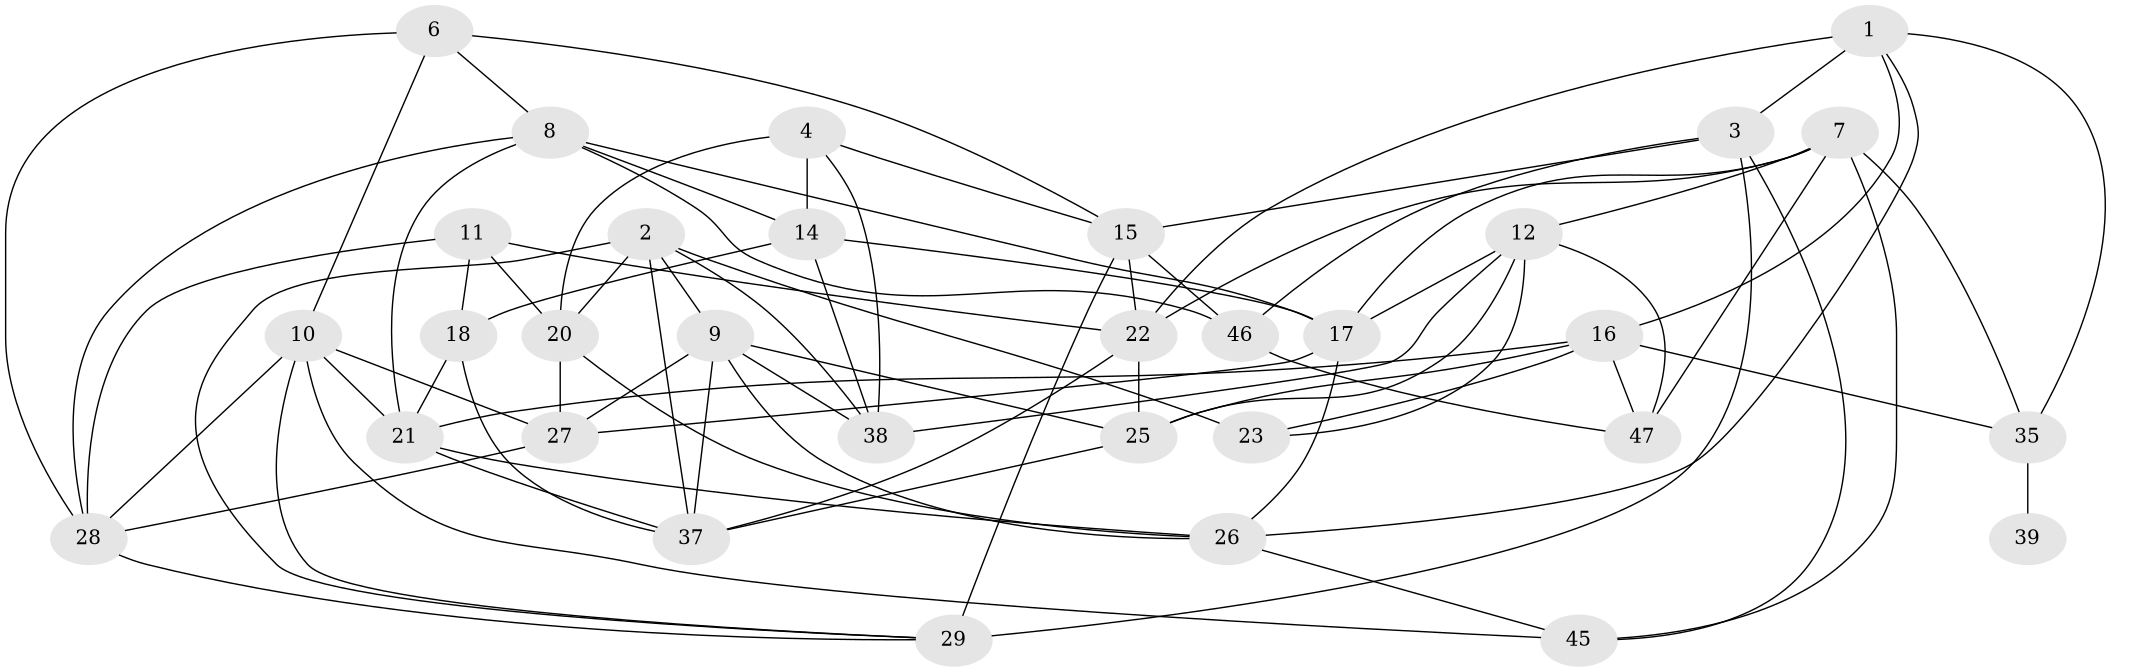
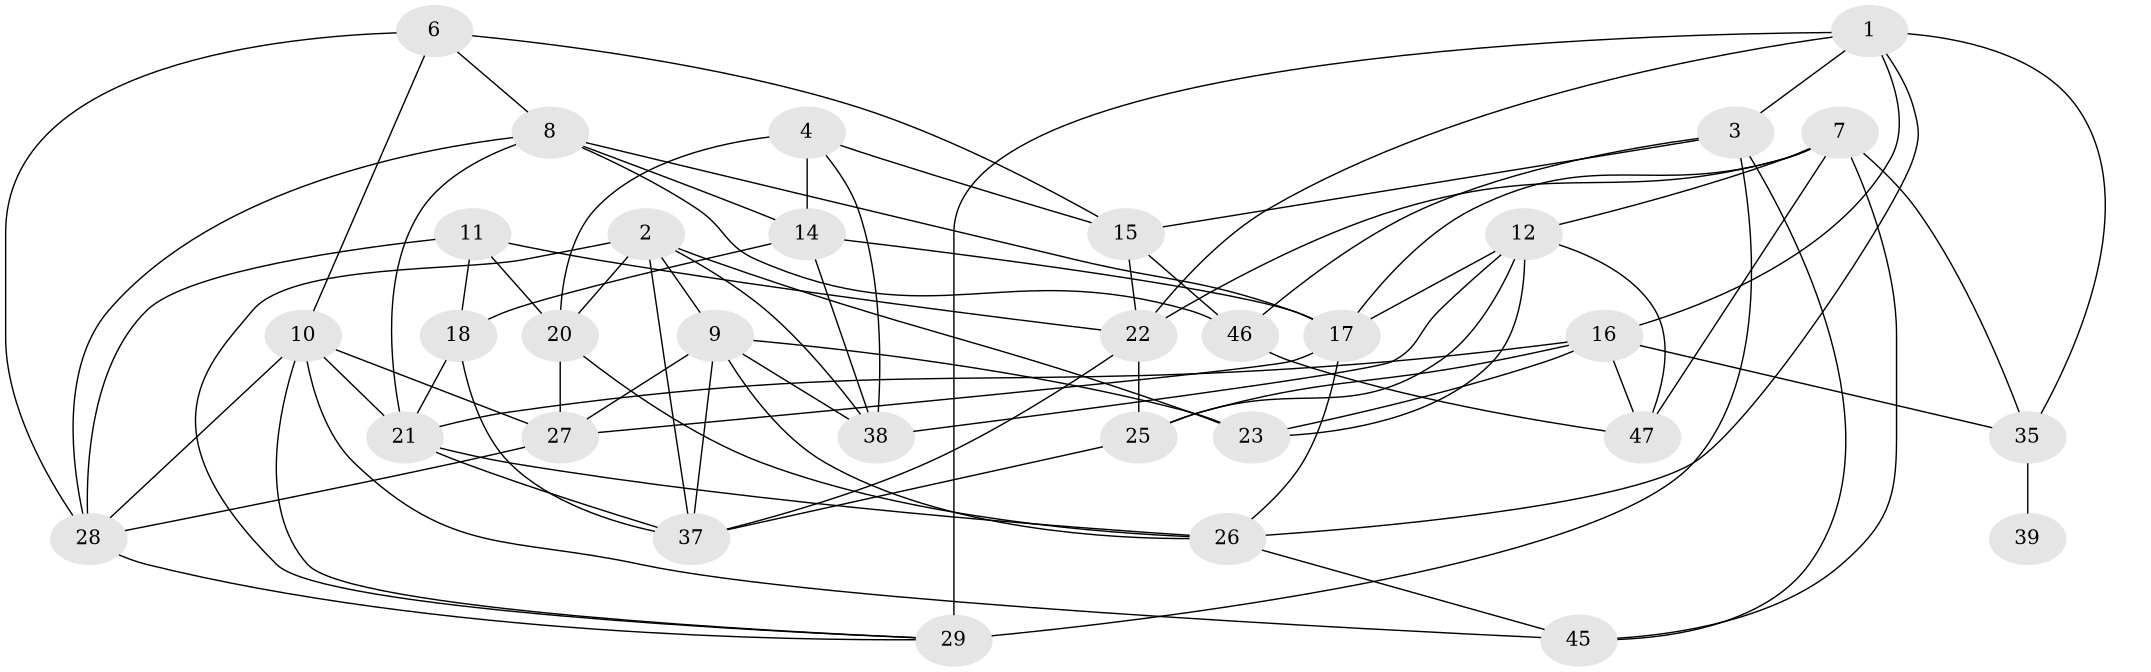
edge "9" -- "25": now "9" -- "23"
edge "15" -- "29": now "1" -- "29"
